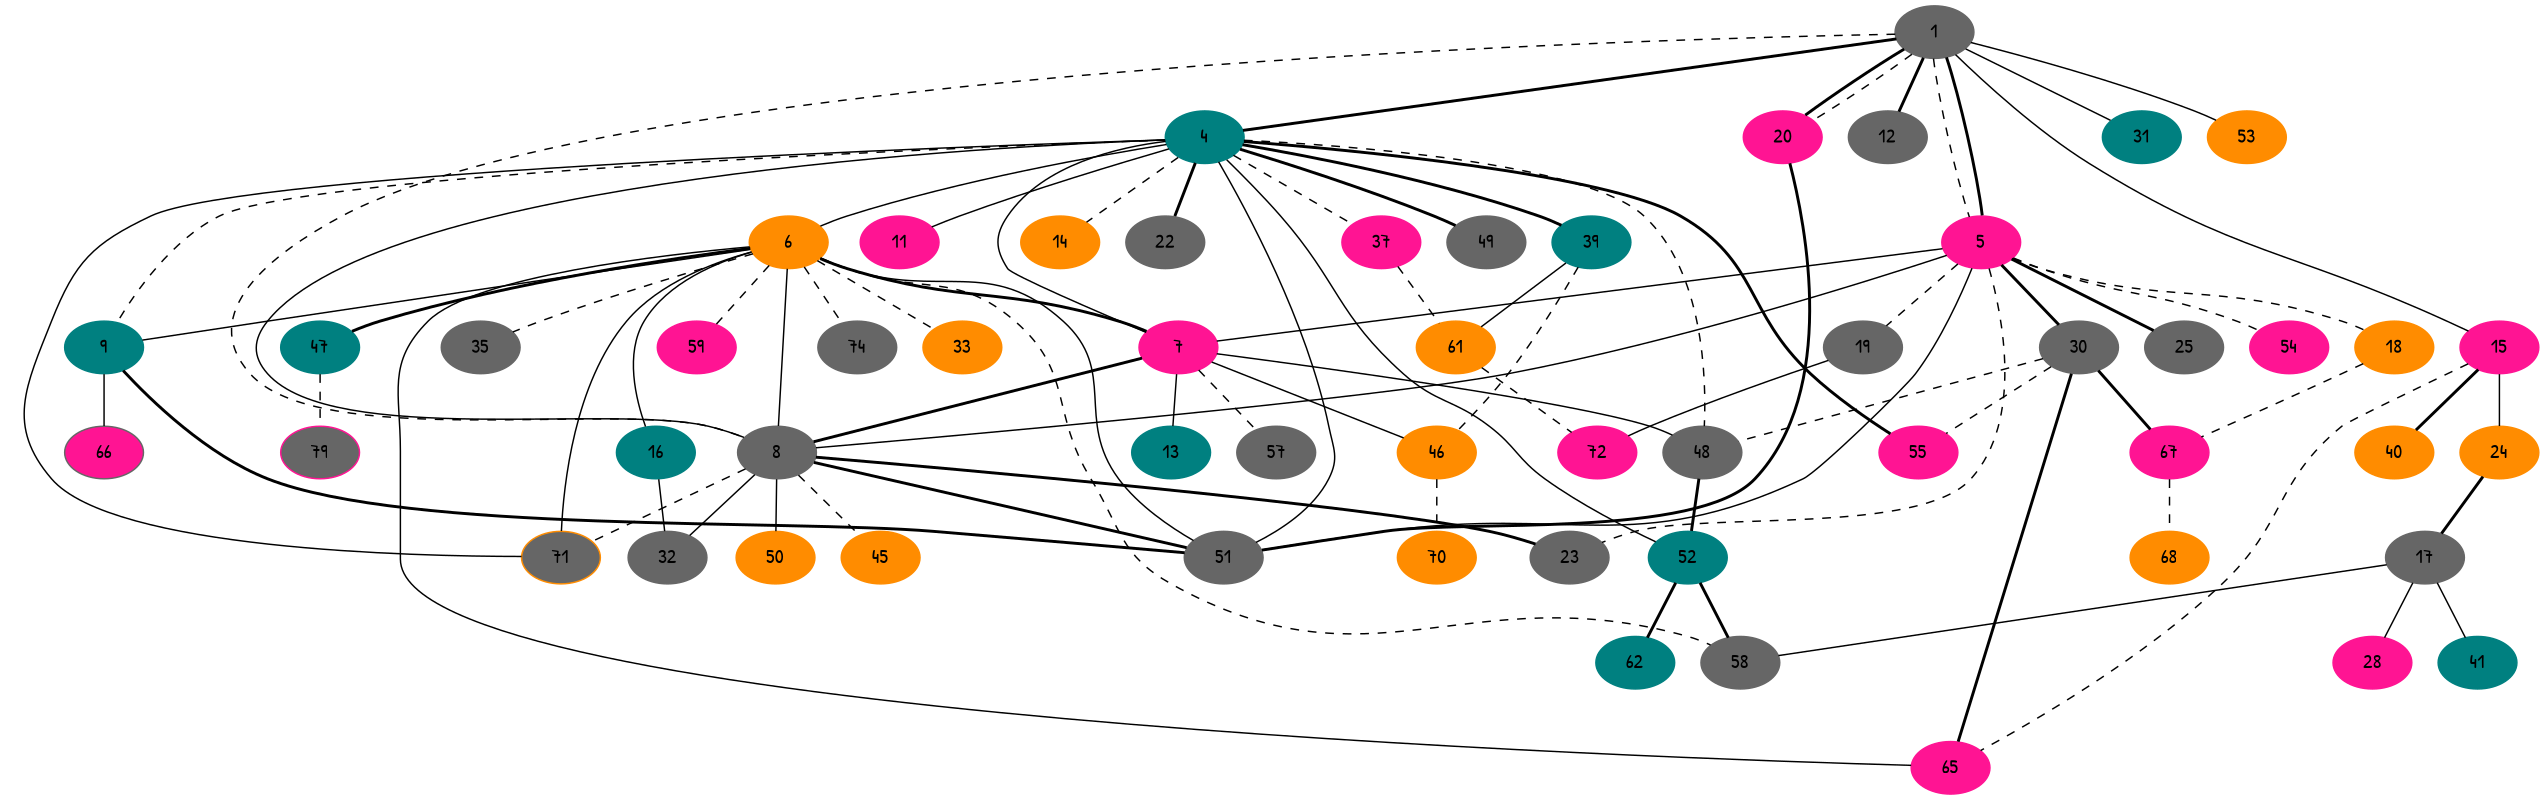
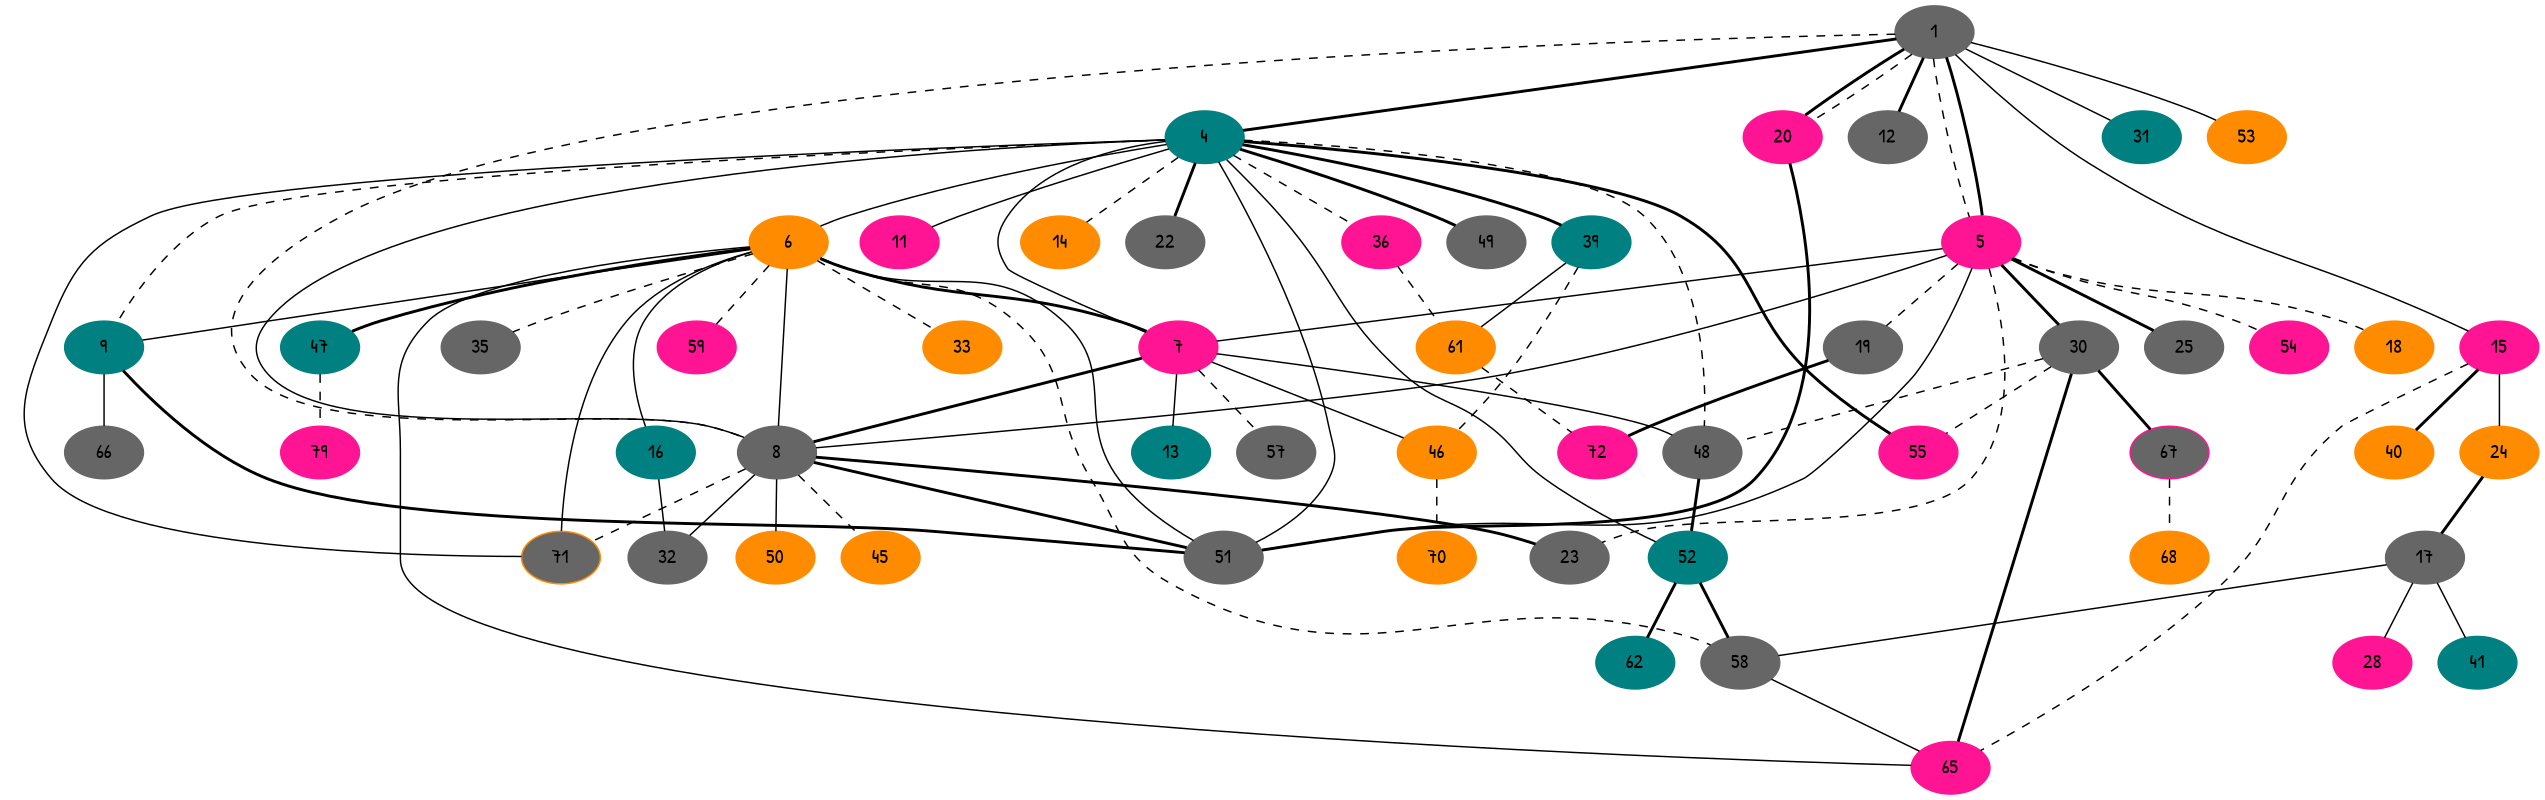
node "37": label "37" -> "36"
node "74": removed
edge "19" -- "72": style solid -> bold
edge "18" -- "67": removed
node "66": fillcolor deeppink -> gray40
node "79": fillcolor gray40 -> deeppink
node "67": fillcolor deeppink -> gray40
edge "58" -- "65": added
